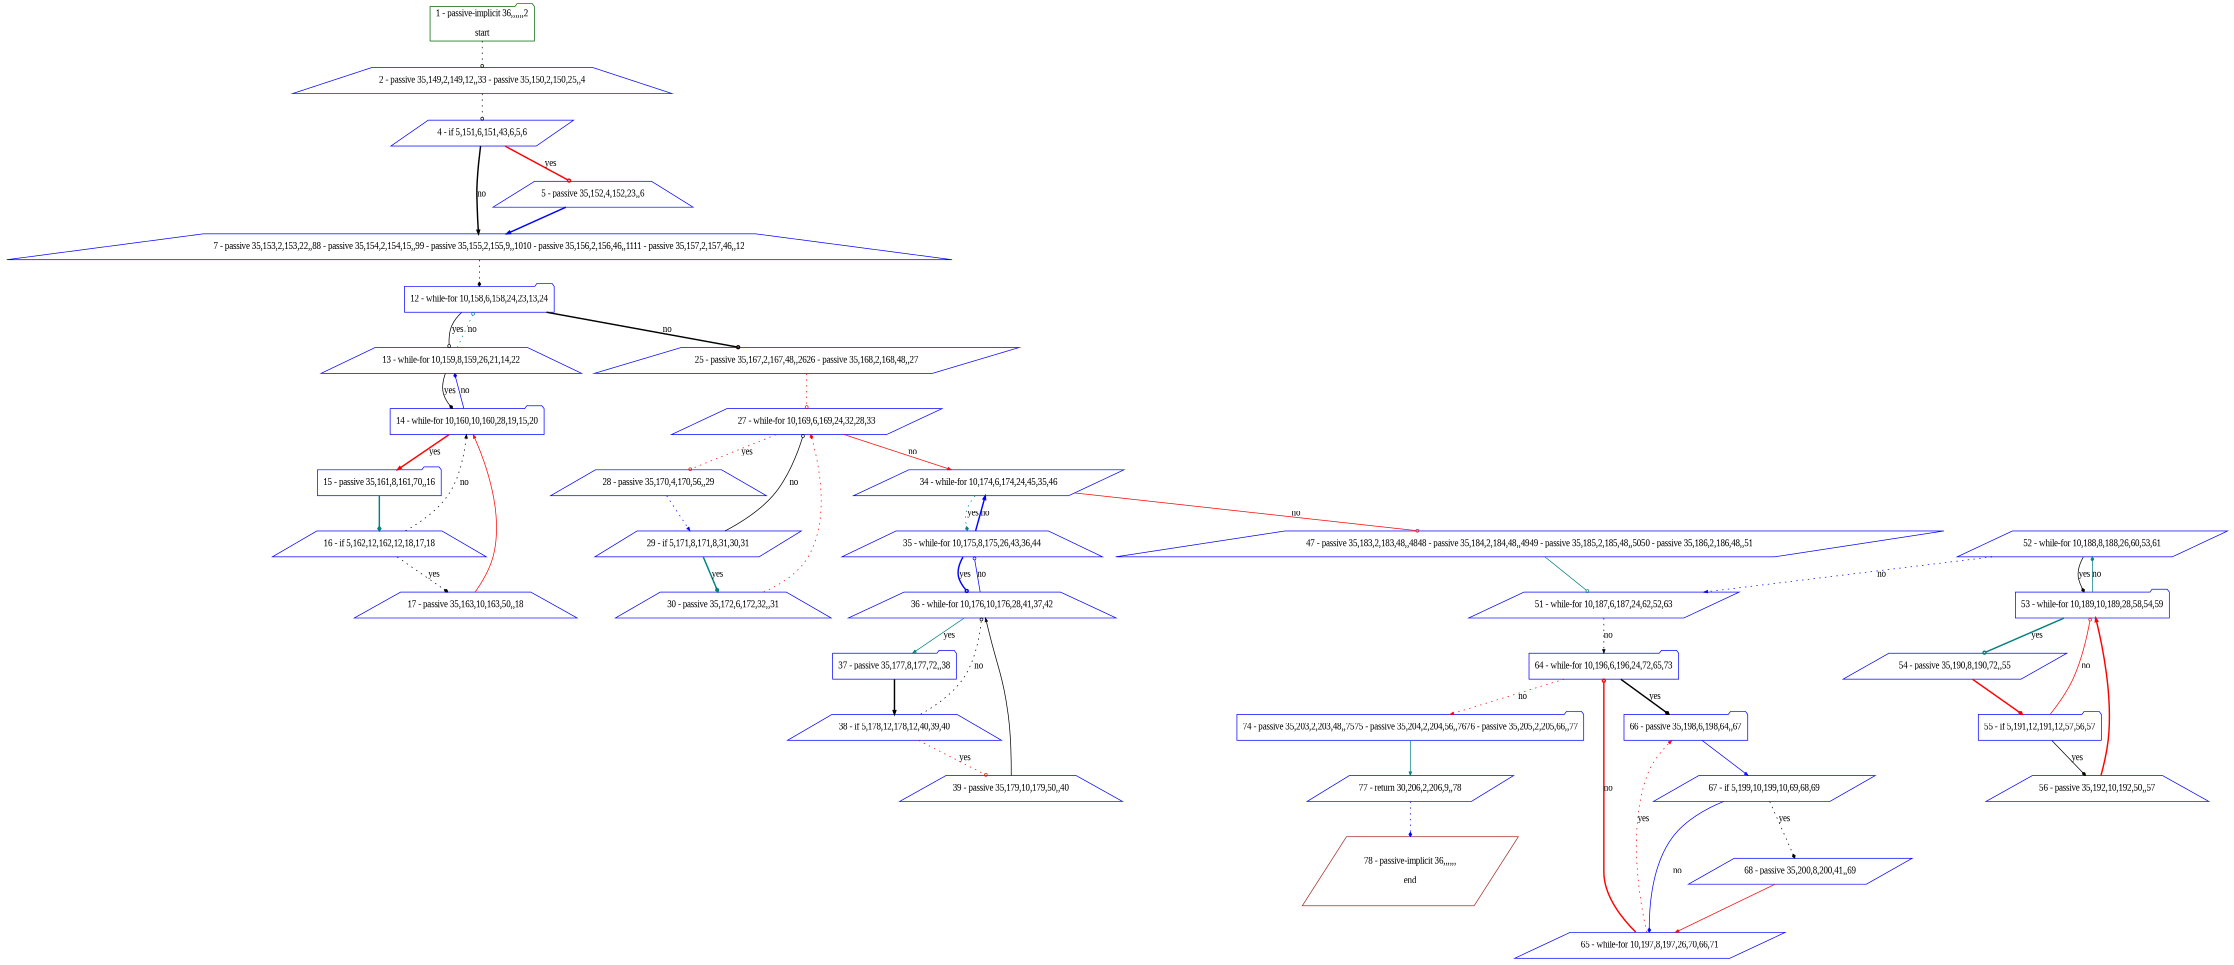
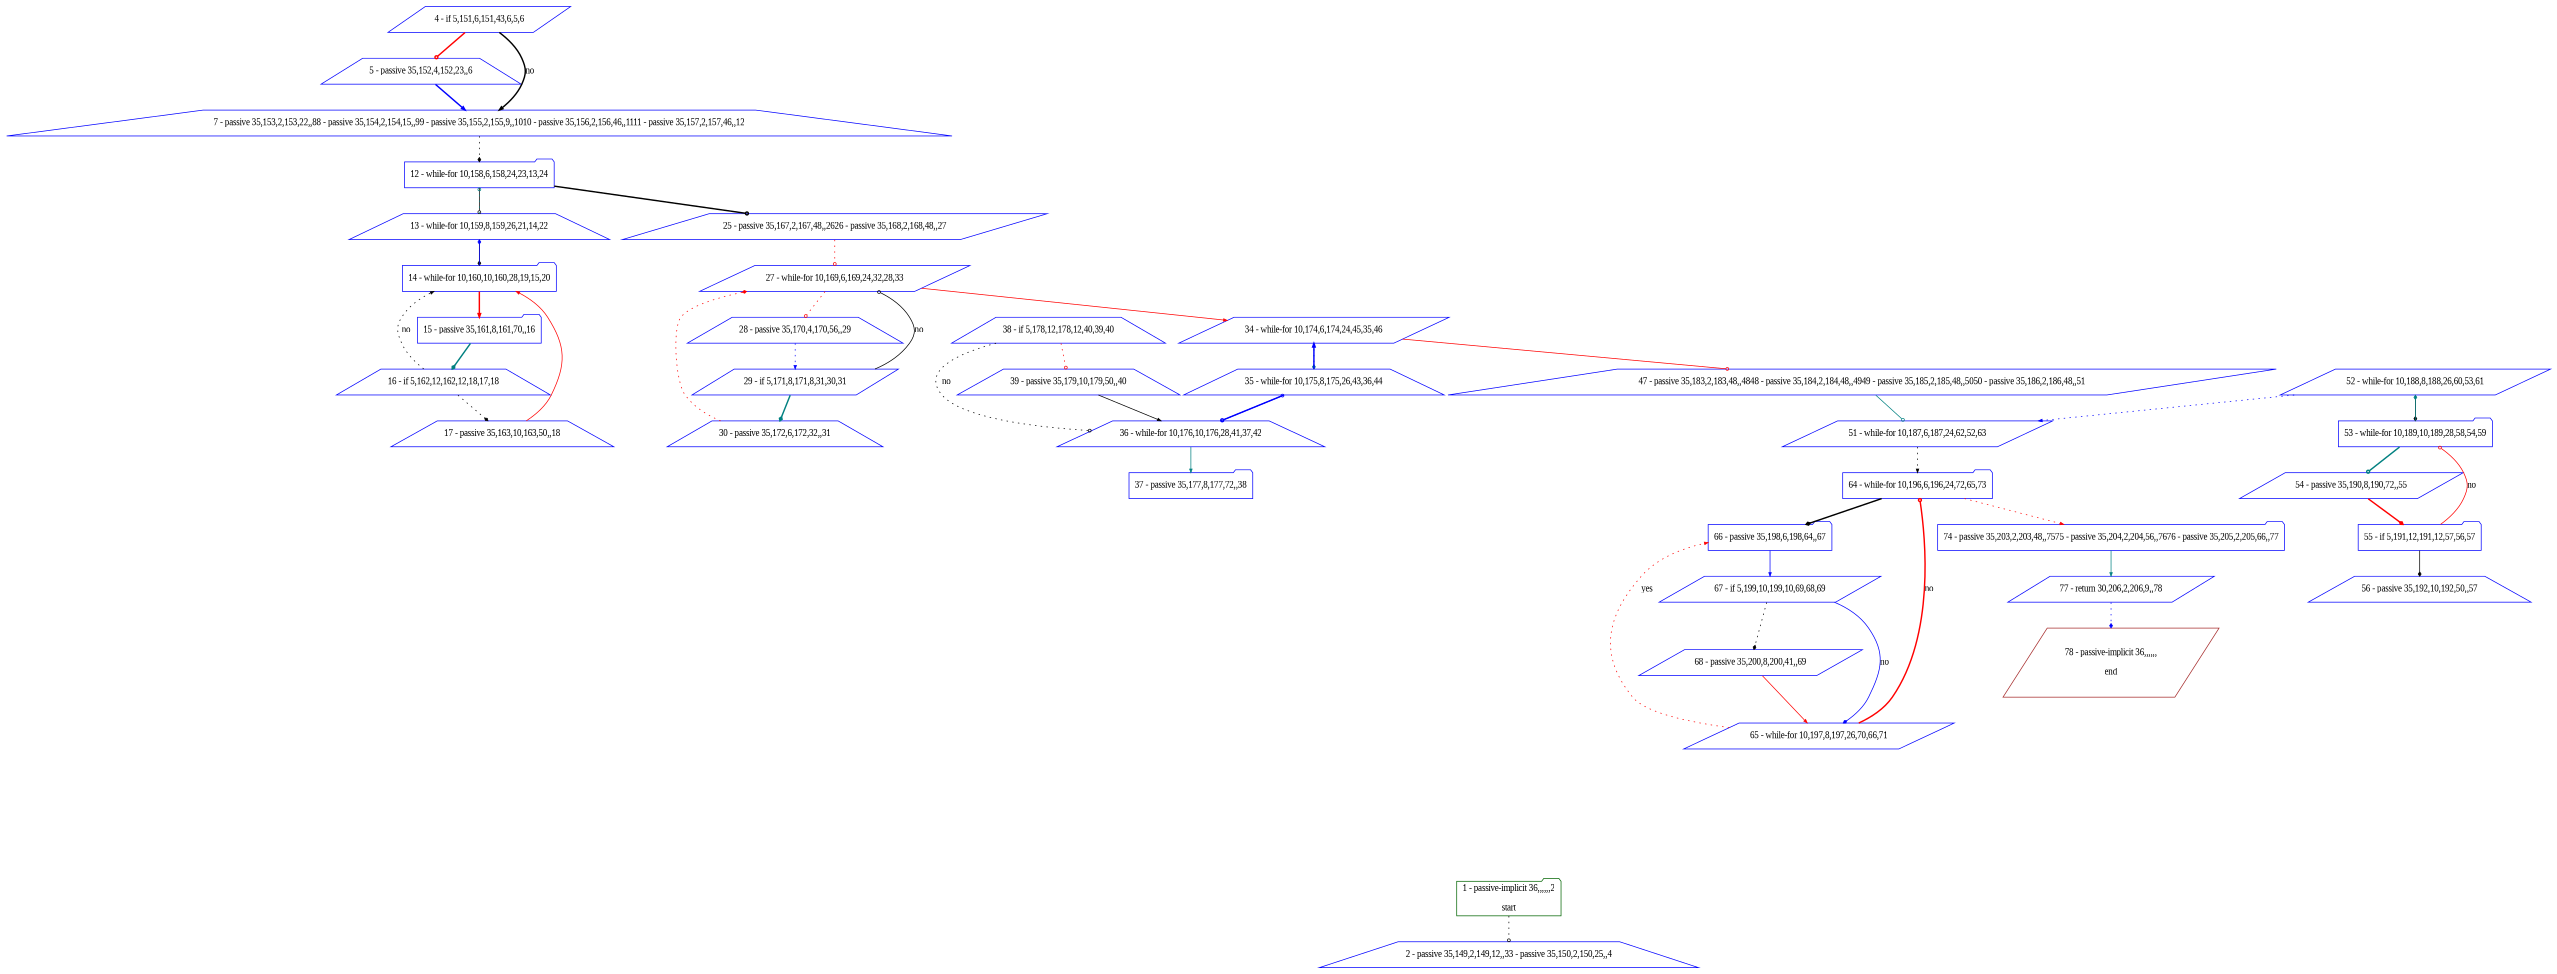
edge "2 - passive 35,149,2,149,12,,33 - passive 35,150,2,150,25,,4" -> "4 - if 5,151,6,151,43,6,5,6": removed
edge "37 - passive 35,177,8,177,72,,38" -> "38 - if 5,178,12,178,12,40,39,40": removed
edge "56 - passive 35,192,10,192,50,,57" -> "53 - while-for 10,189,10,189,28,58,54,59": removed
